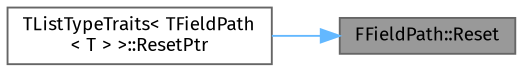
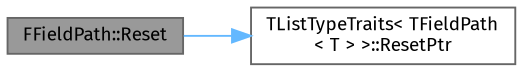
edge "TListTypeTraits< TFieldPath < T > >::ResetPtr" -> "FFieldPath::Reset": reversed
